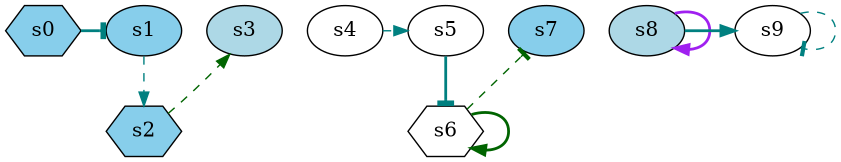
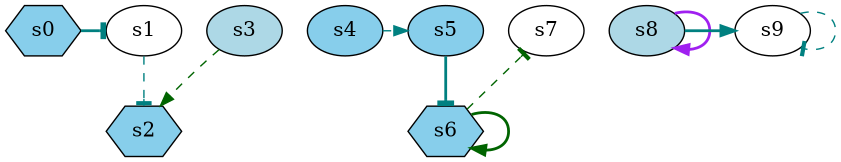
node "s1": fillcolor skyblue -> white
node "s4": fillcolor white -> skyblue
node "s5": fillcolor white -> skyblue
node "s7": fillcolor skyblue -> white
edge "s1" -> "s2": arrowhead normal -> tee
edge "s2" -> "s3": reversed
node "s6": fillcolor white -> skyblue
